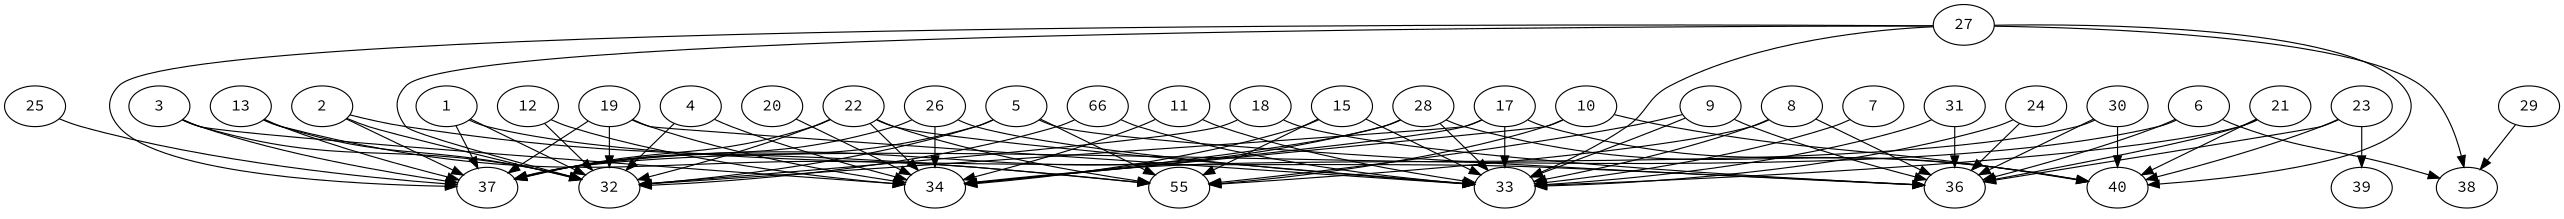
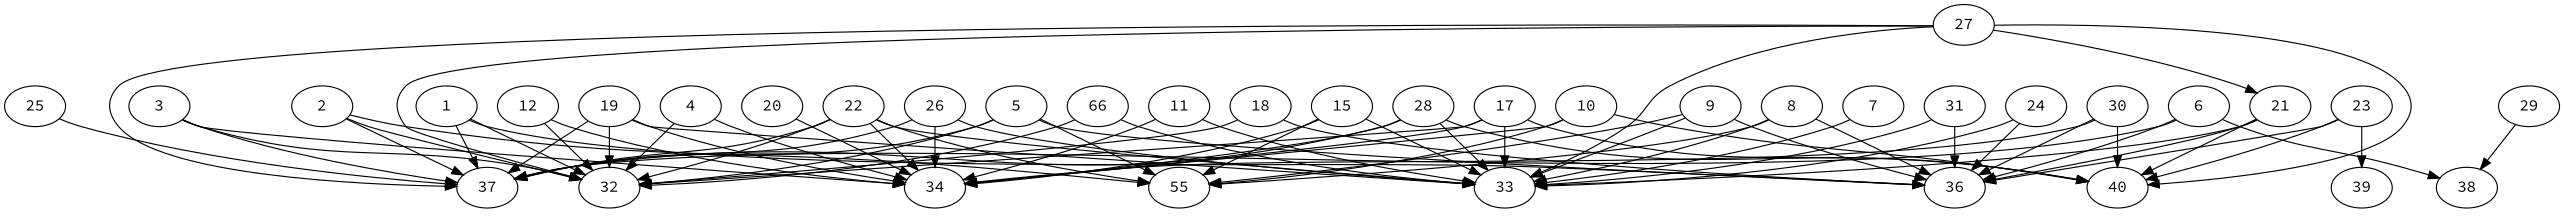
edge "27" -> "38": now "27" -> "21"
node "13": removed
